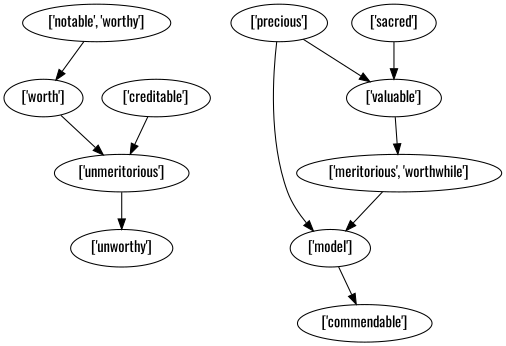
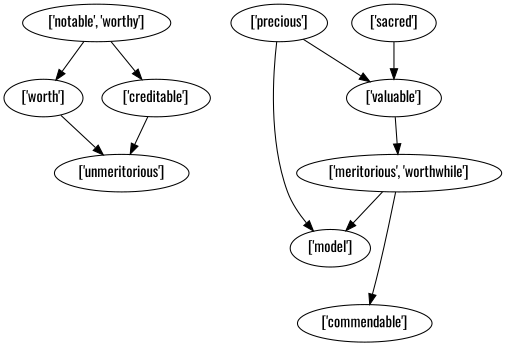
edge "['notable', 'worthy']" -> "['creditable']": added
node "['unworthy']": removed
edge "['model']" -> "['commendable']": now "['meritorious', 'worthwhile']" -> "['commendable']"
